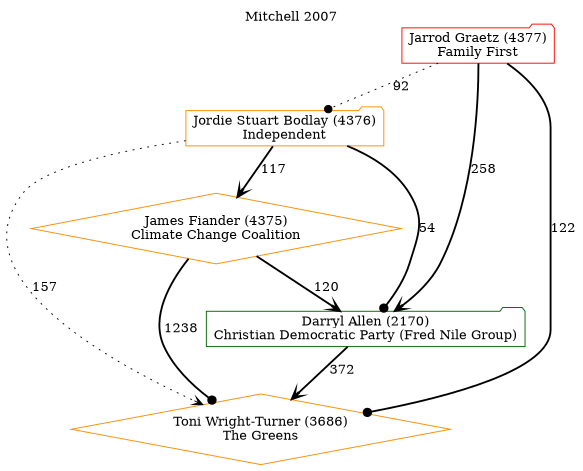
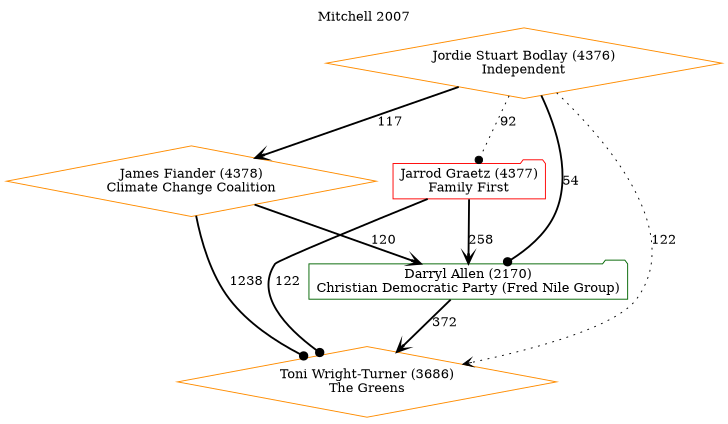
edge "Jarrod Graetz (4377) Family First" -> "Jordie Stuart Bodlay (4376) Independent": reversed
node "Jordie Stuart Bodlay (4376) Independent": shape folder -> diamond
node "James Fiander (4375) Climate Change Coalition": label "James Fiander (4375) Climate Change Coalition" -> "James Fiander (4378) Climate Change Coalition"
edge "Jordie Stuart Bodlay (4376) Independent" -> "Toni Wright-Turner (3686) The Greens": label "157" -> "122"
